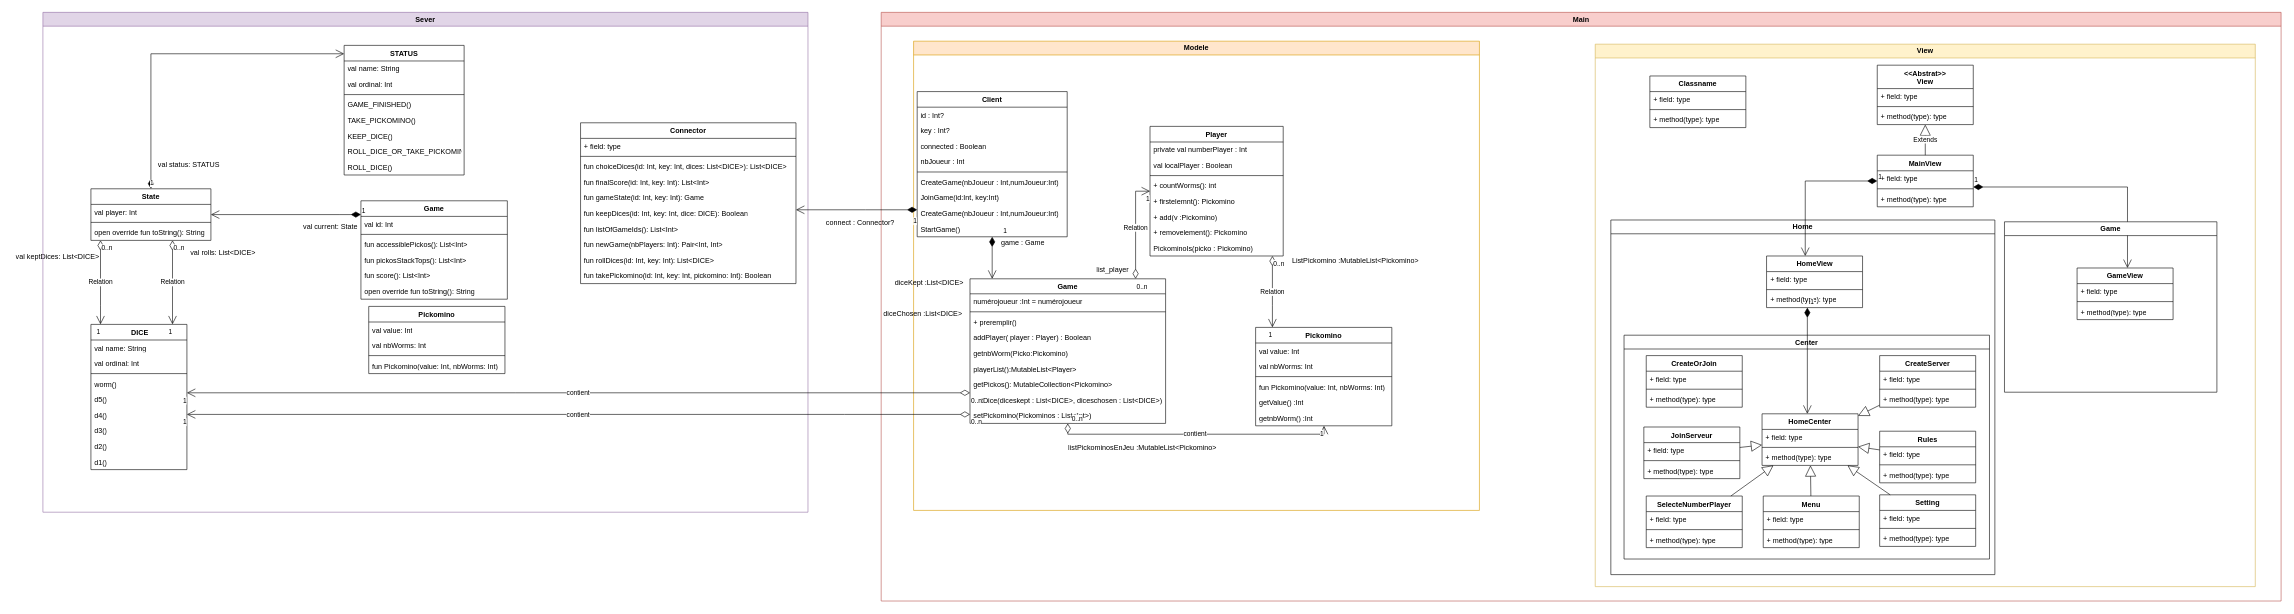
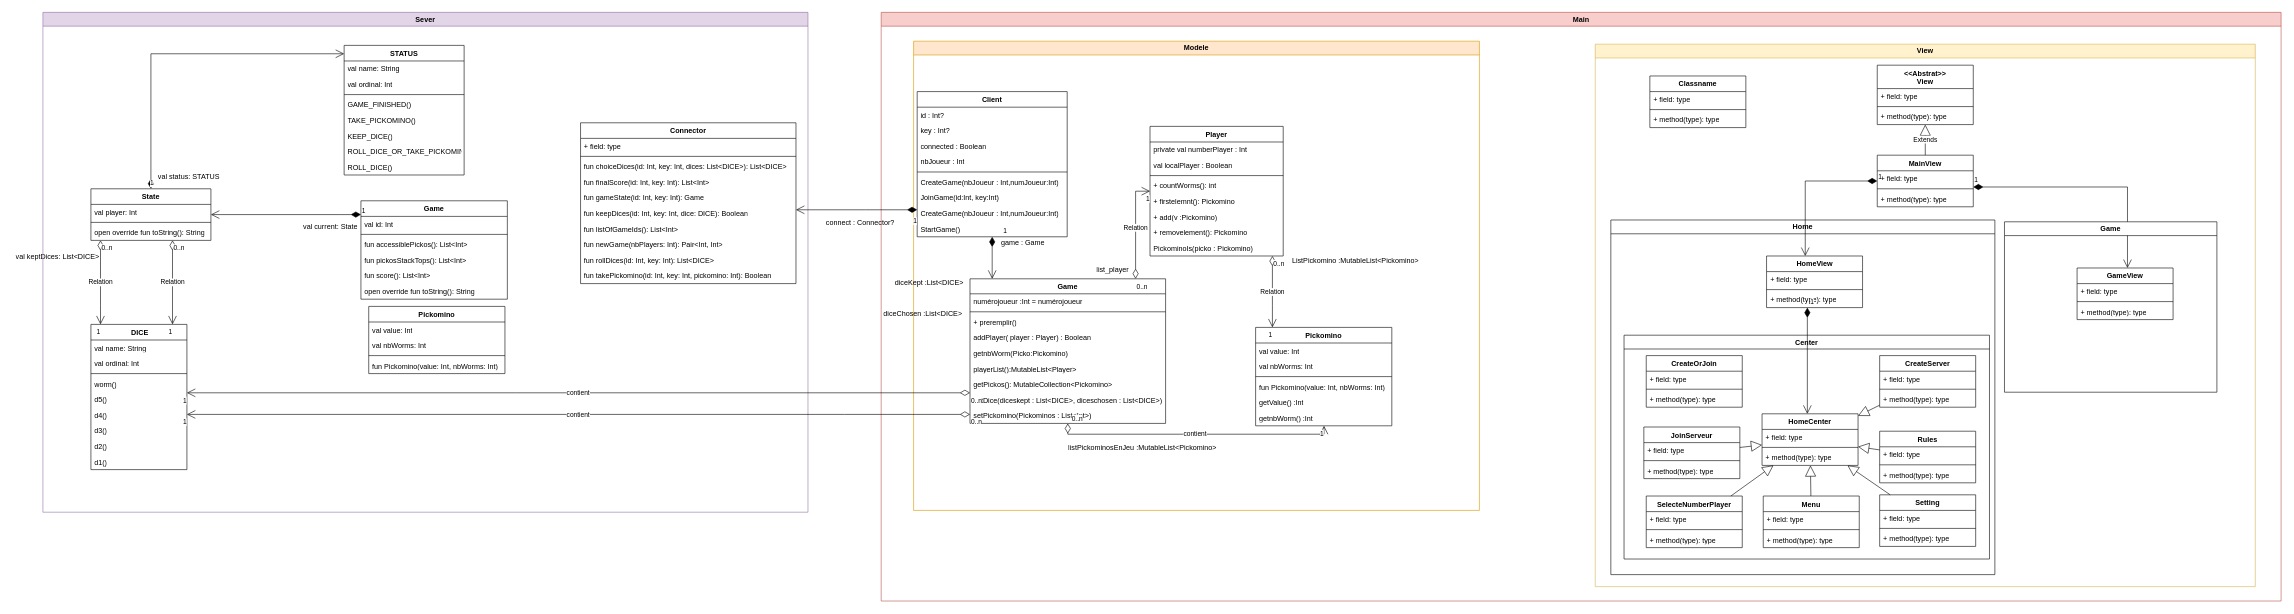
node "val status: STATUS": moved (215, 164) -> (215, 176)
node "val rolls: List<DICE>": removed
